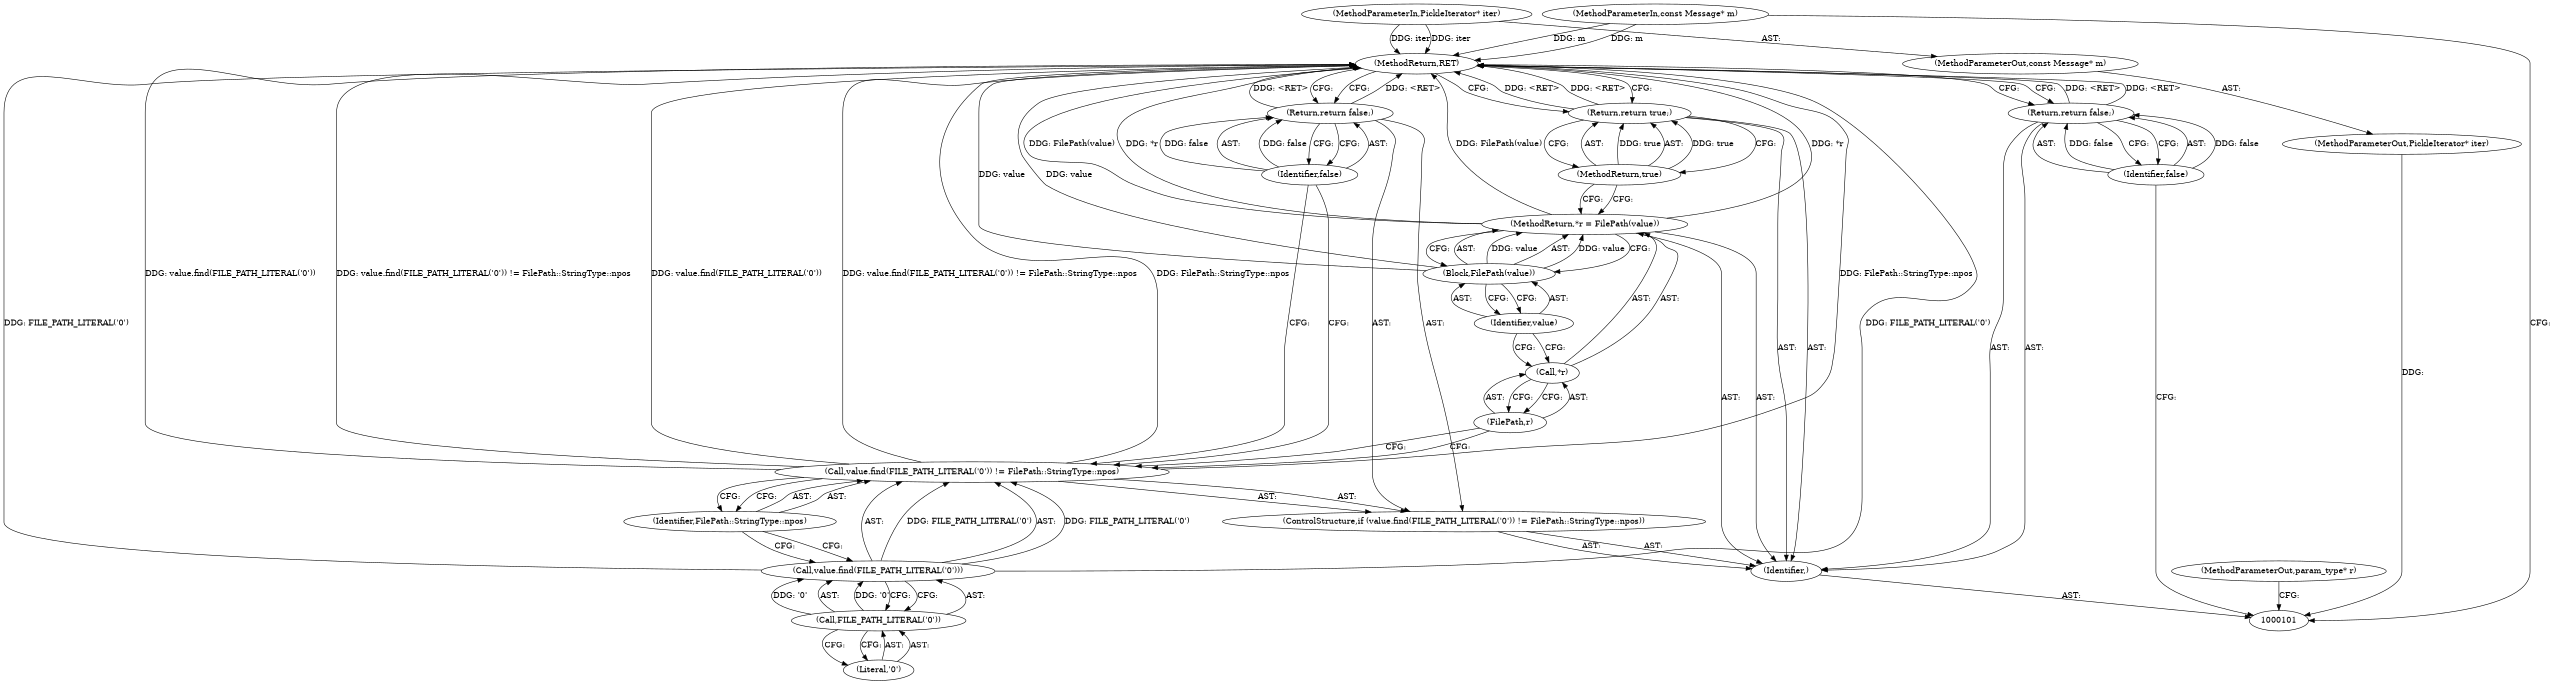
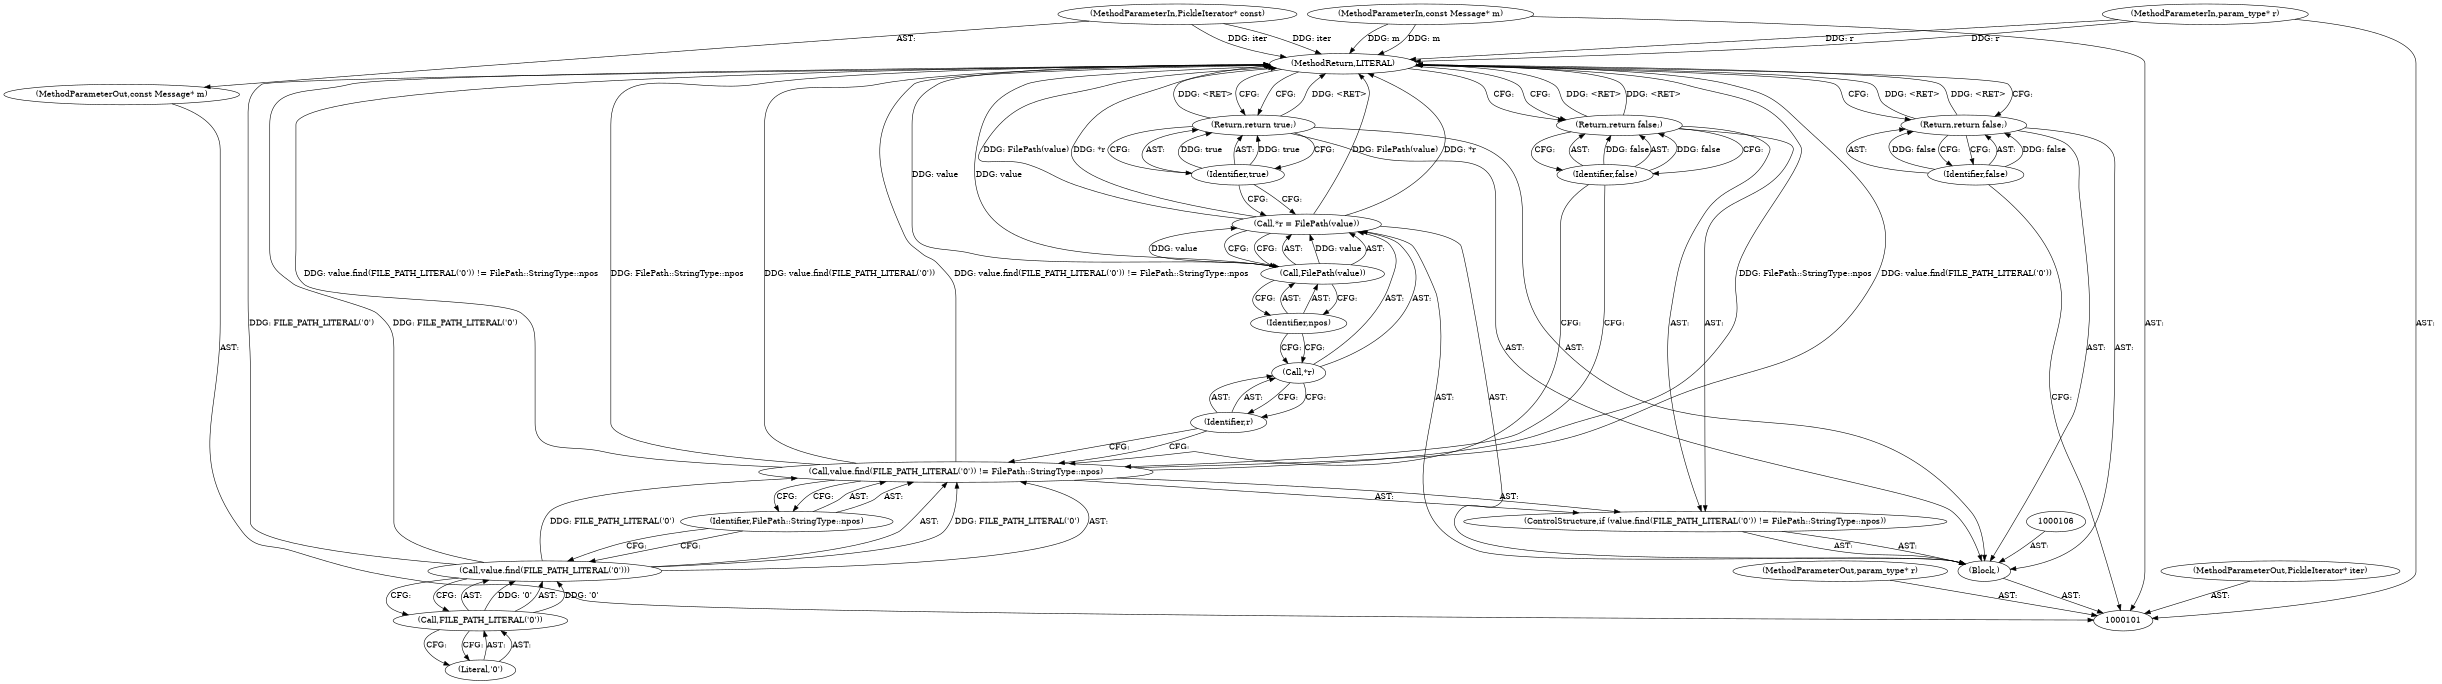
node "(MethodParameterIn,PickleIterator* iter)": label "(MethodParameterIn,PickleIterator* iter)" -> "(MethodParameterIn,PickleIterator* const)"
node "(MethodParameterIn,param_type* r)": added
node "(MethodReturn,RET)": label "(MethodReturn,RET)" -> "(MethodReturn,LITERAL)"
edge "(MethodParameterOut,const Message* m)" -> "(MethodParameterOut,PickleIterator* iter)": now "(MethodParameterOut,const Message* m)" -> "1000101"
node "(MethodReturn,true)": label "(MethodReturn,true)" -> "(Identifier,true)"
node "(MethodReturn,*r = FilePath(value))": label "(MethodReturn,*r = FilePath(value))" -> "(Call,*r = FilePath(value))"
node "(Block,FilePath(value))": label "(Block,FilePath(value))" -> "(Call,FilePath(value))"
node "(Identifier,value)": label "(Identifier,value)" -> "(Identifier,npos)"
edge "(MethodParameterIn,const Message* m)" -> "1000101": label "CFG: " -> "AST: "
edge "(MethodParameterOut,PickleIterator* iter)" -> "1000101": label "DDG: " -> "AST: "
node "(FilePath,r)": label "(FilePath,r)" -> "(Identifier,r)"
node "1000106": added
node "(Identifier,)": label "(Identifier,)" -> "(Block,)"
edge "(MethodParameterOut,param_type* r)" -> "1000101": label "CFG: " -> "AST: "
